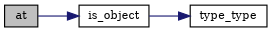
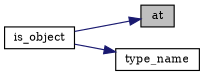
edge "at" -> "is_object": reversed
node "type_type": label "type_type" -> "type_name"
